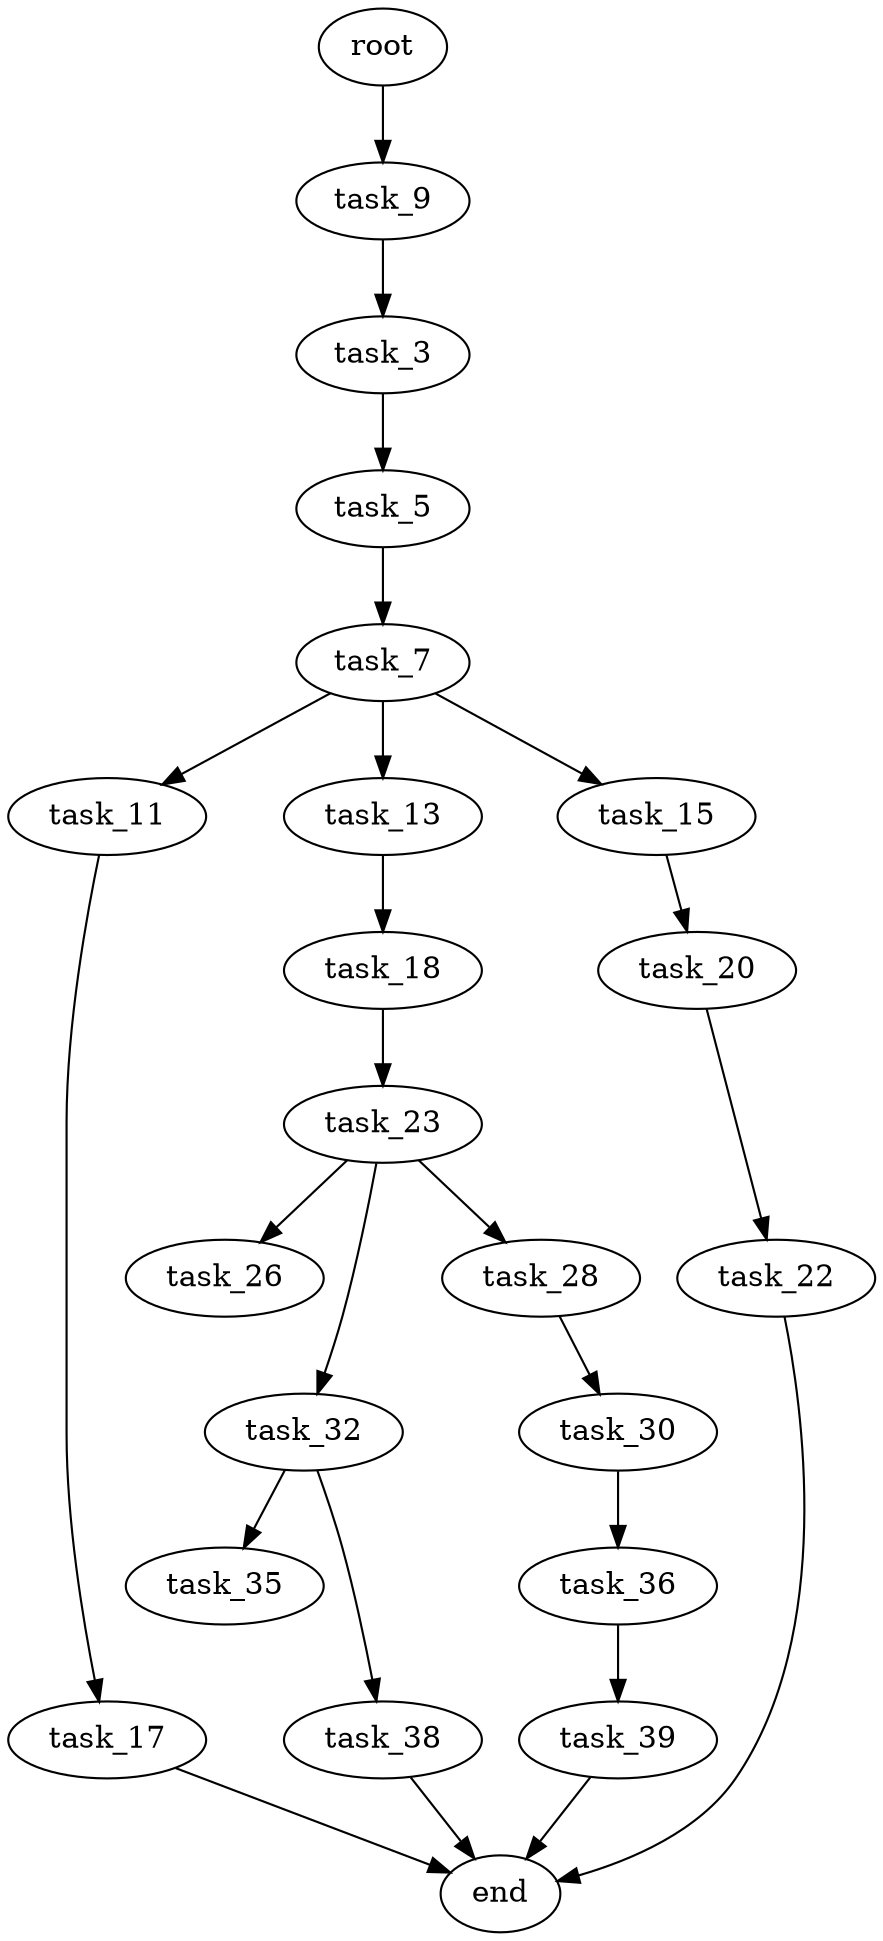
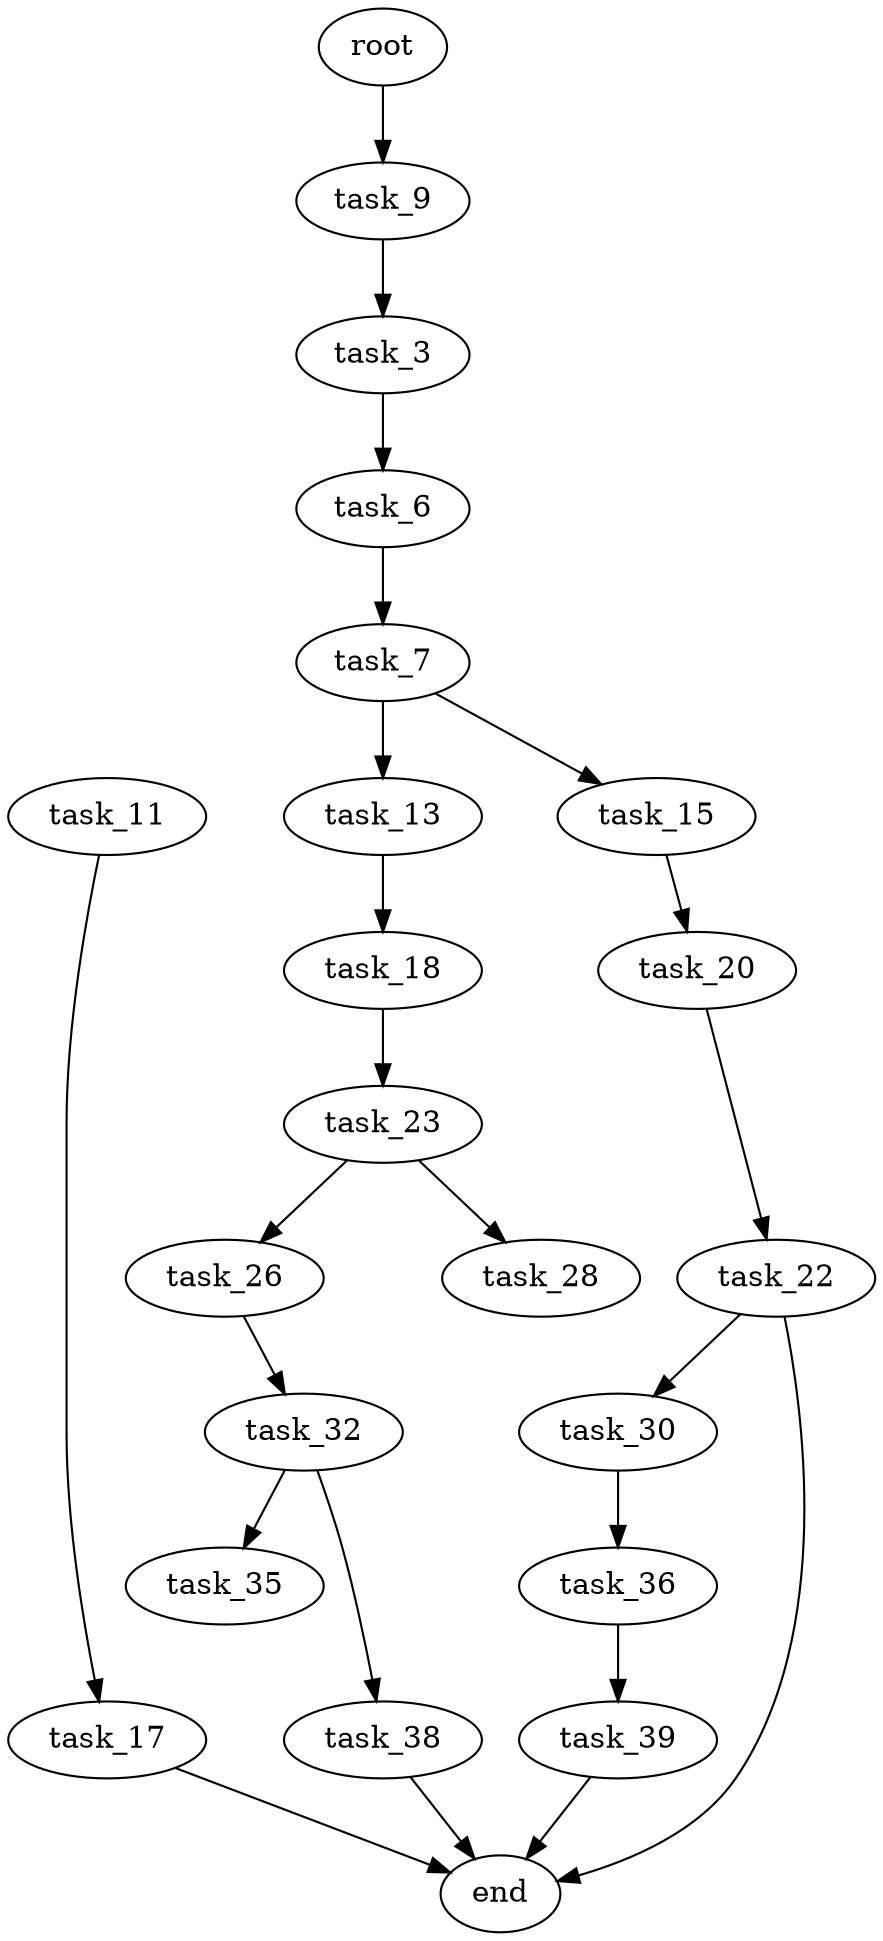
node "task_5": label "task_5" -> "task_6"
edge "task_7" -> "task_11": removed
edge "task_23" -> "task_32": now "task_26" -> "task_32"
edge "task_28" -> "task_30": now "task_22" -> "task_30"
